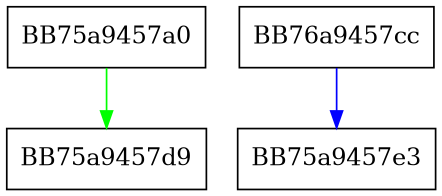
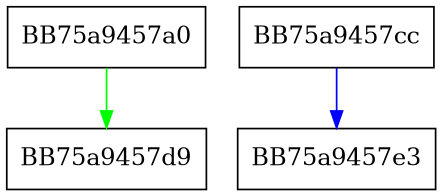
node "BB76a9457cc": label "BB76a9457cc" -> "BB75a9457cc"
